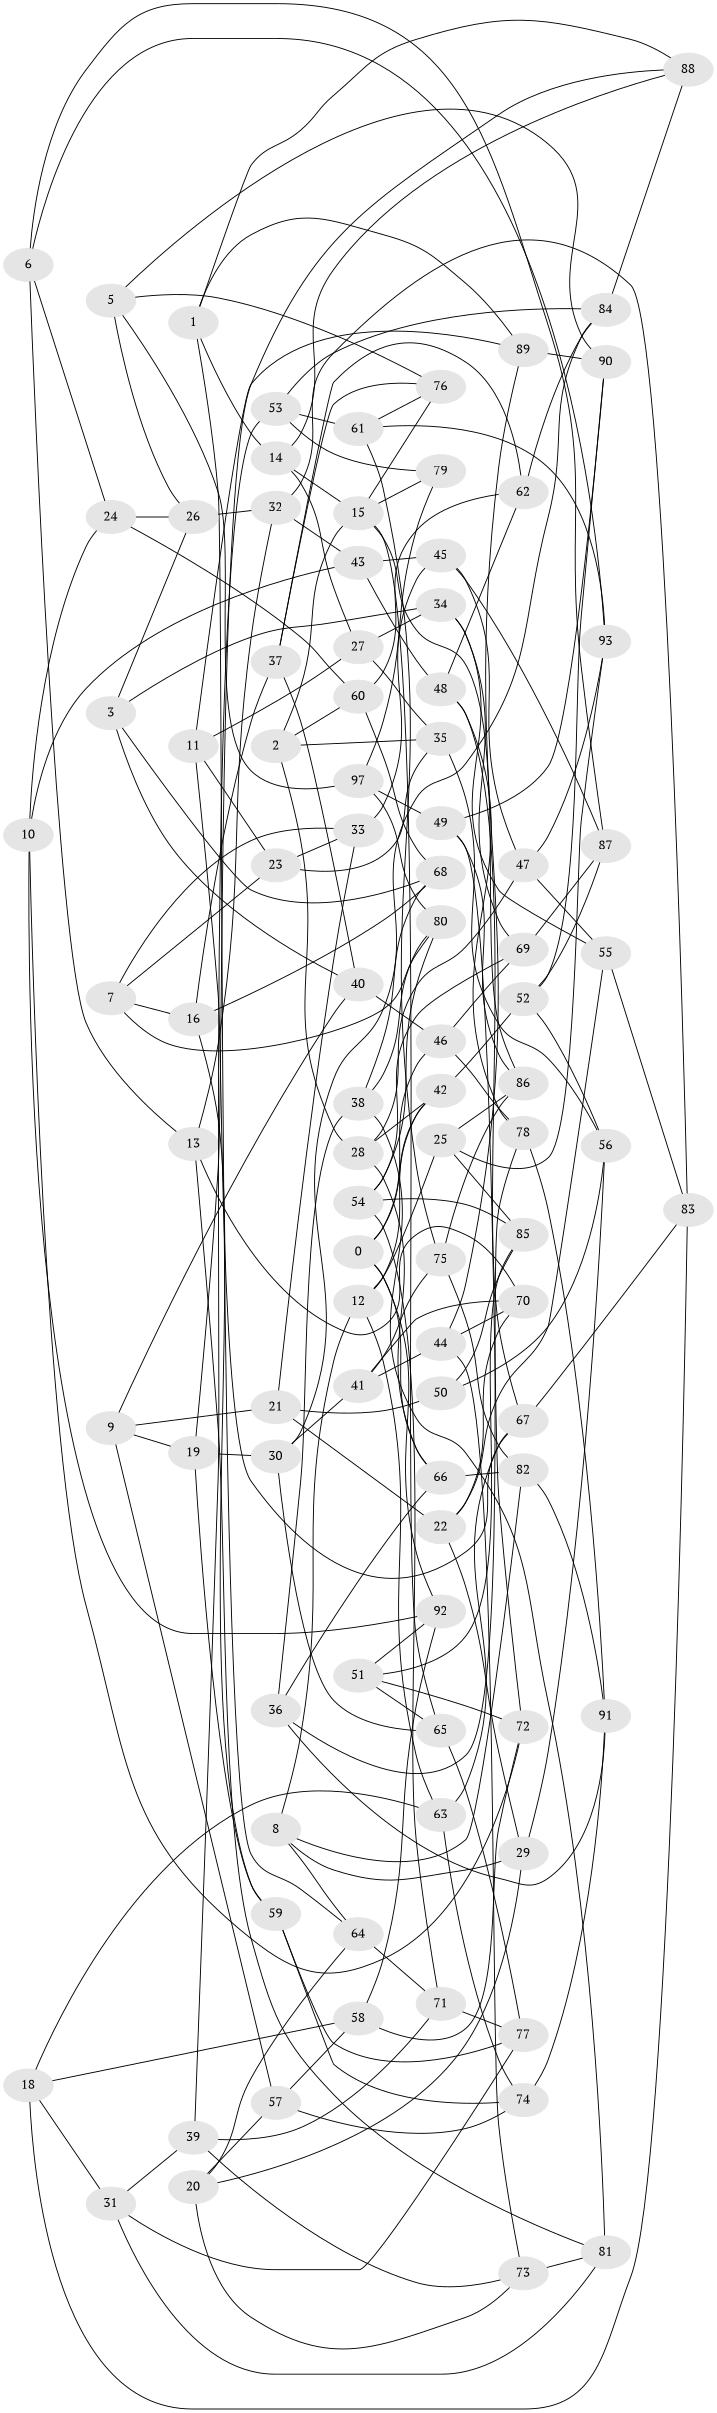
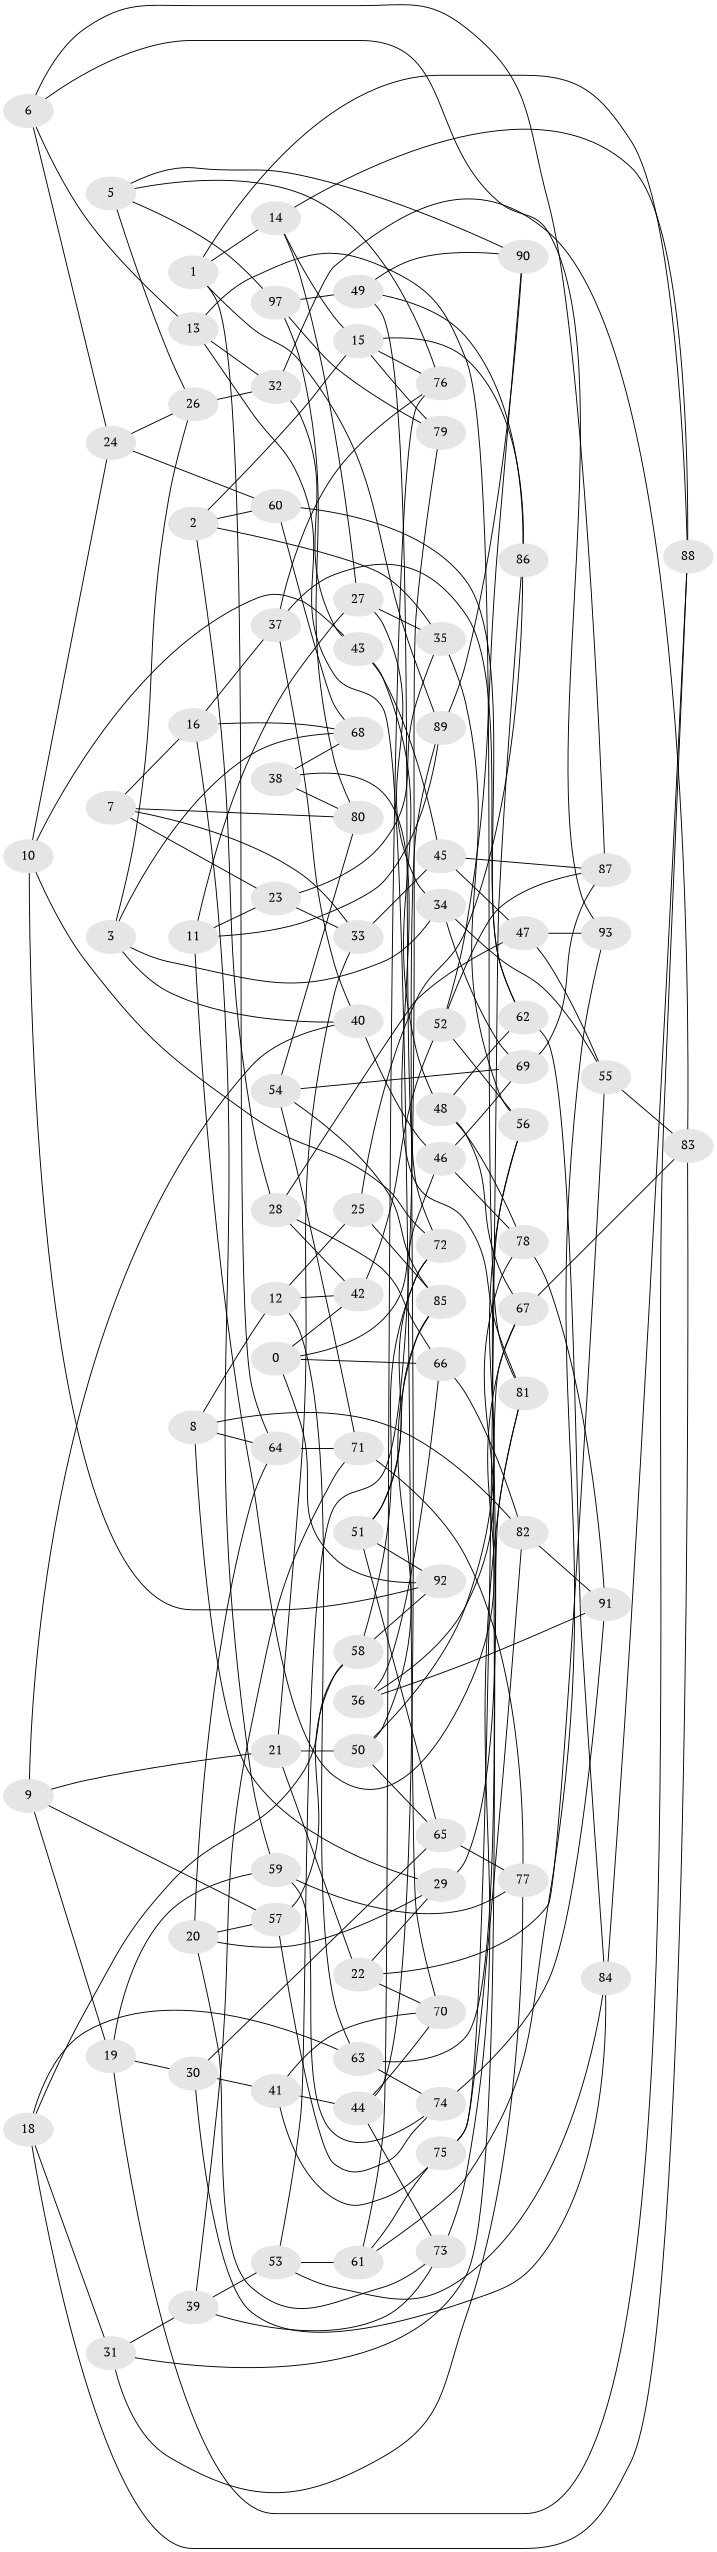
edge "93" -- "25": removed
edge "15" -- "65": now "50" -- "65"
edge "38" -- "36": removed
